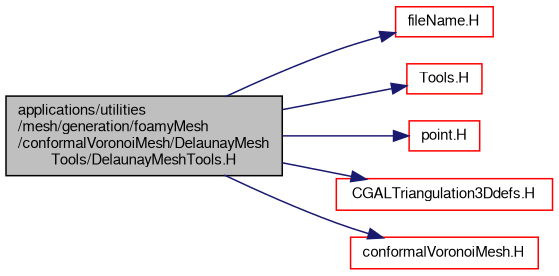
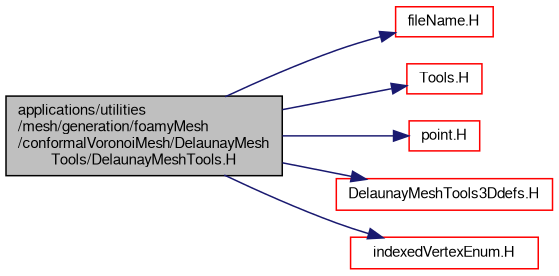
node "CGALTriangulation3Ddefs.H": label "CGALTriangulation3Ddefs.H" -> "DelaunayMeshTools3Ddefs.H"
node "conformalVoronoiMesh.H": label "conformalVoronoiMesh.H" -> "indexedVertexEnum.H"
